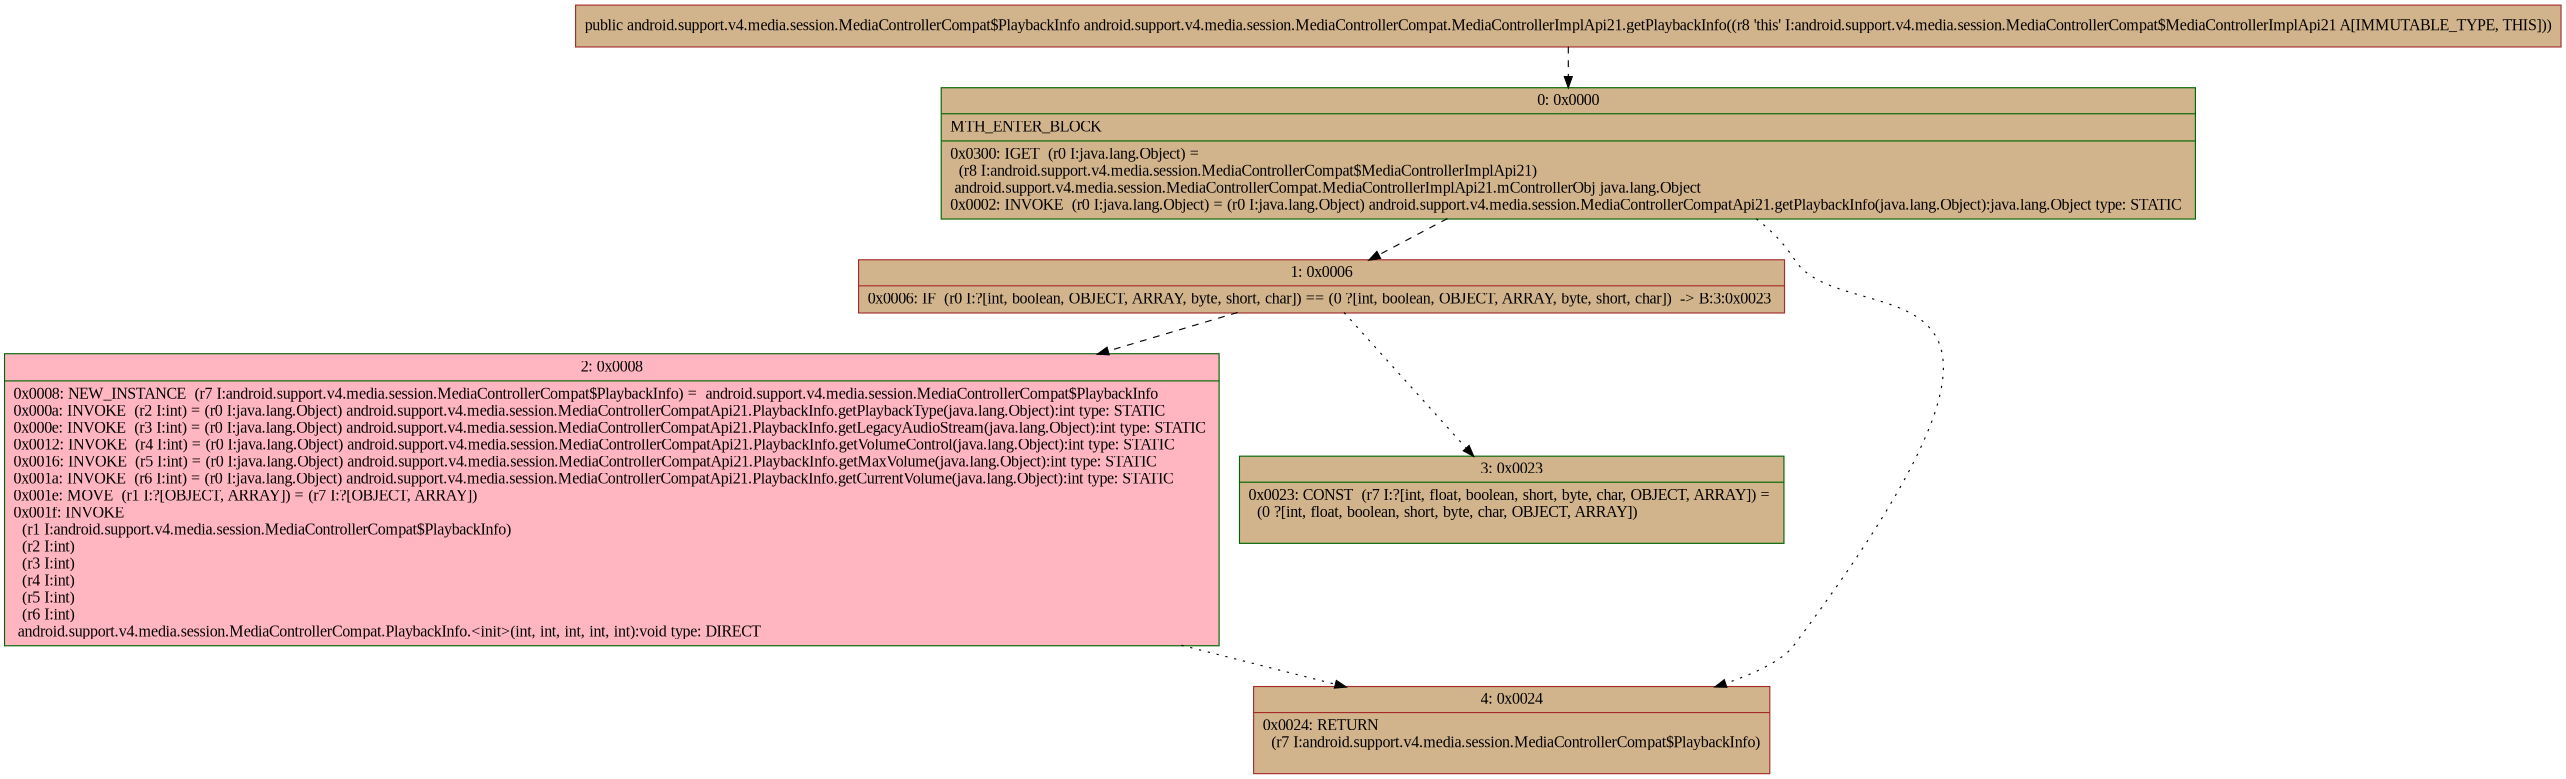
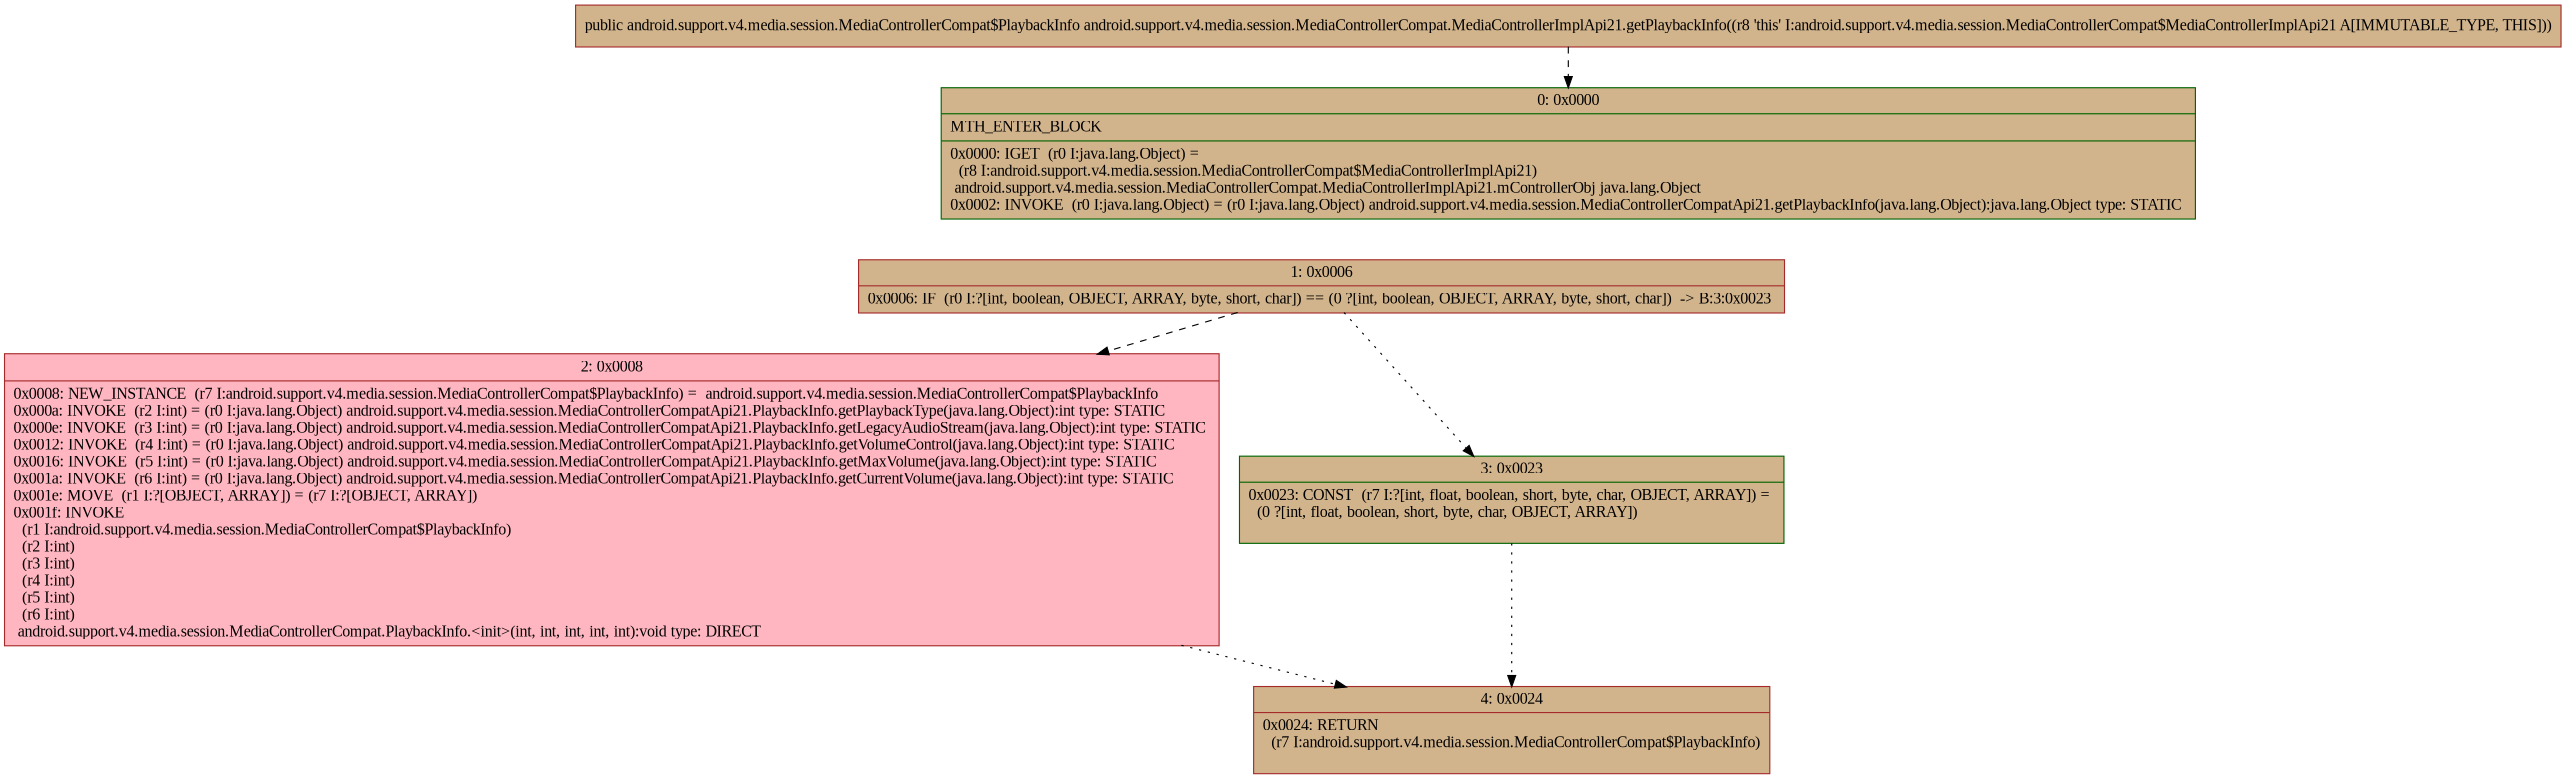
node "0: 0x0000": text "0x0300: IGET  (r0 I:java.lang.Object) =" -> "0x0000: IGET  (r0 I:java.lang.Object) ="
edge "0: 0x0000" -> "1: 0x0006": removed
edge "0: 0x0000" -> "4: 0x0024": now "3: 0x0023" -> "4: 0x0024"
node "2: 0x0008": color darkgreen -> brown
